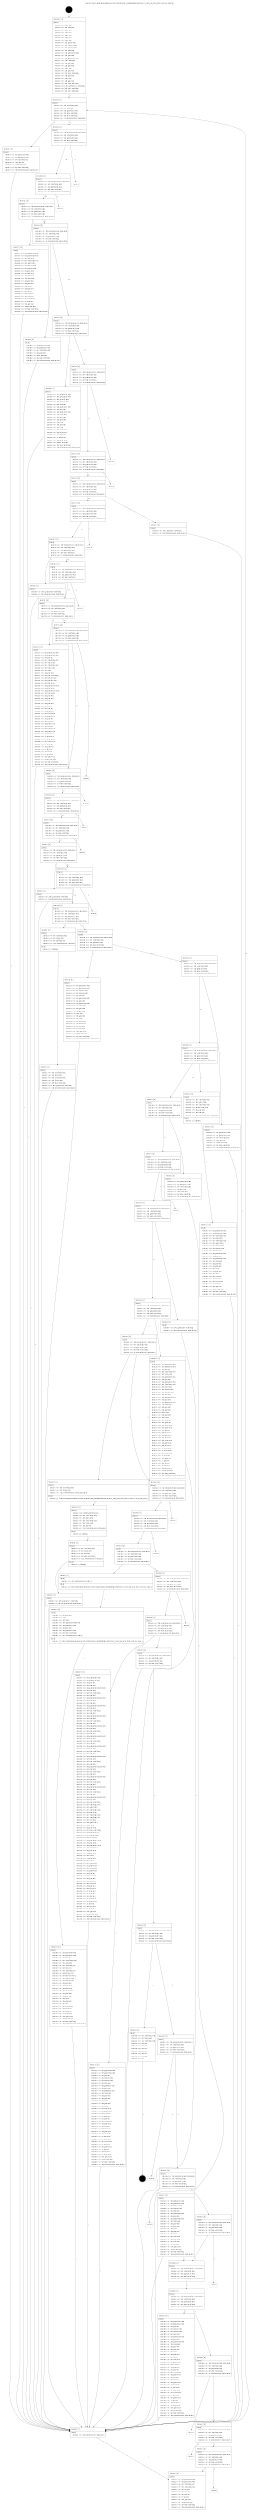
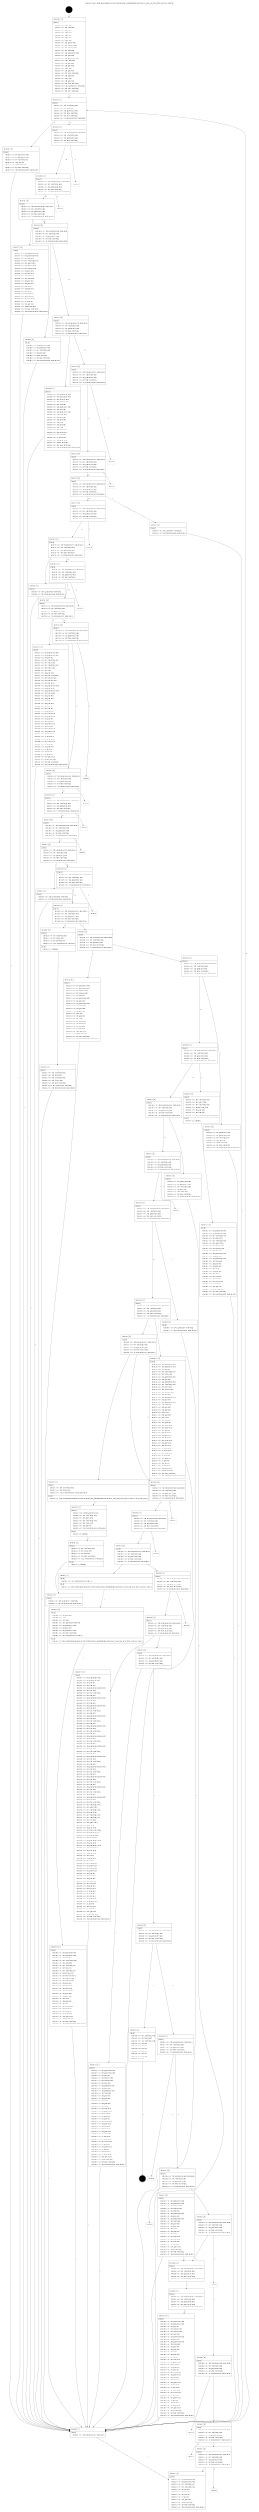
edge "0x401abc [28]" -> "0x401ad8 [28]": now "0x4025ea" -> "0x401ad8 [28]"
